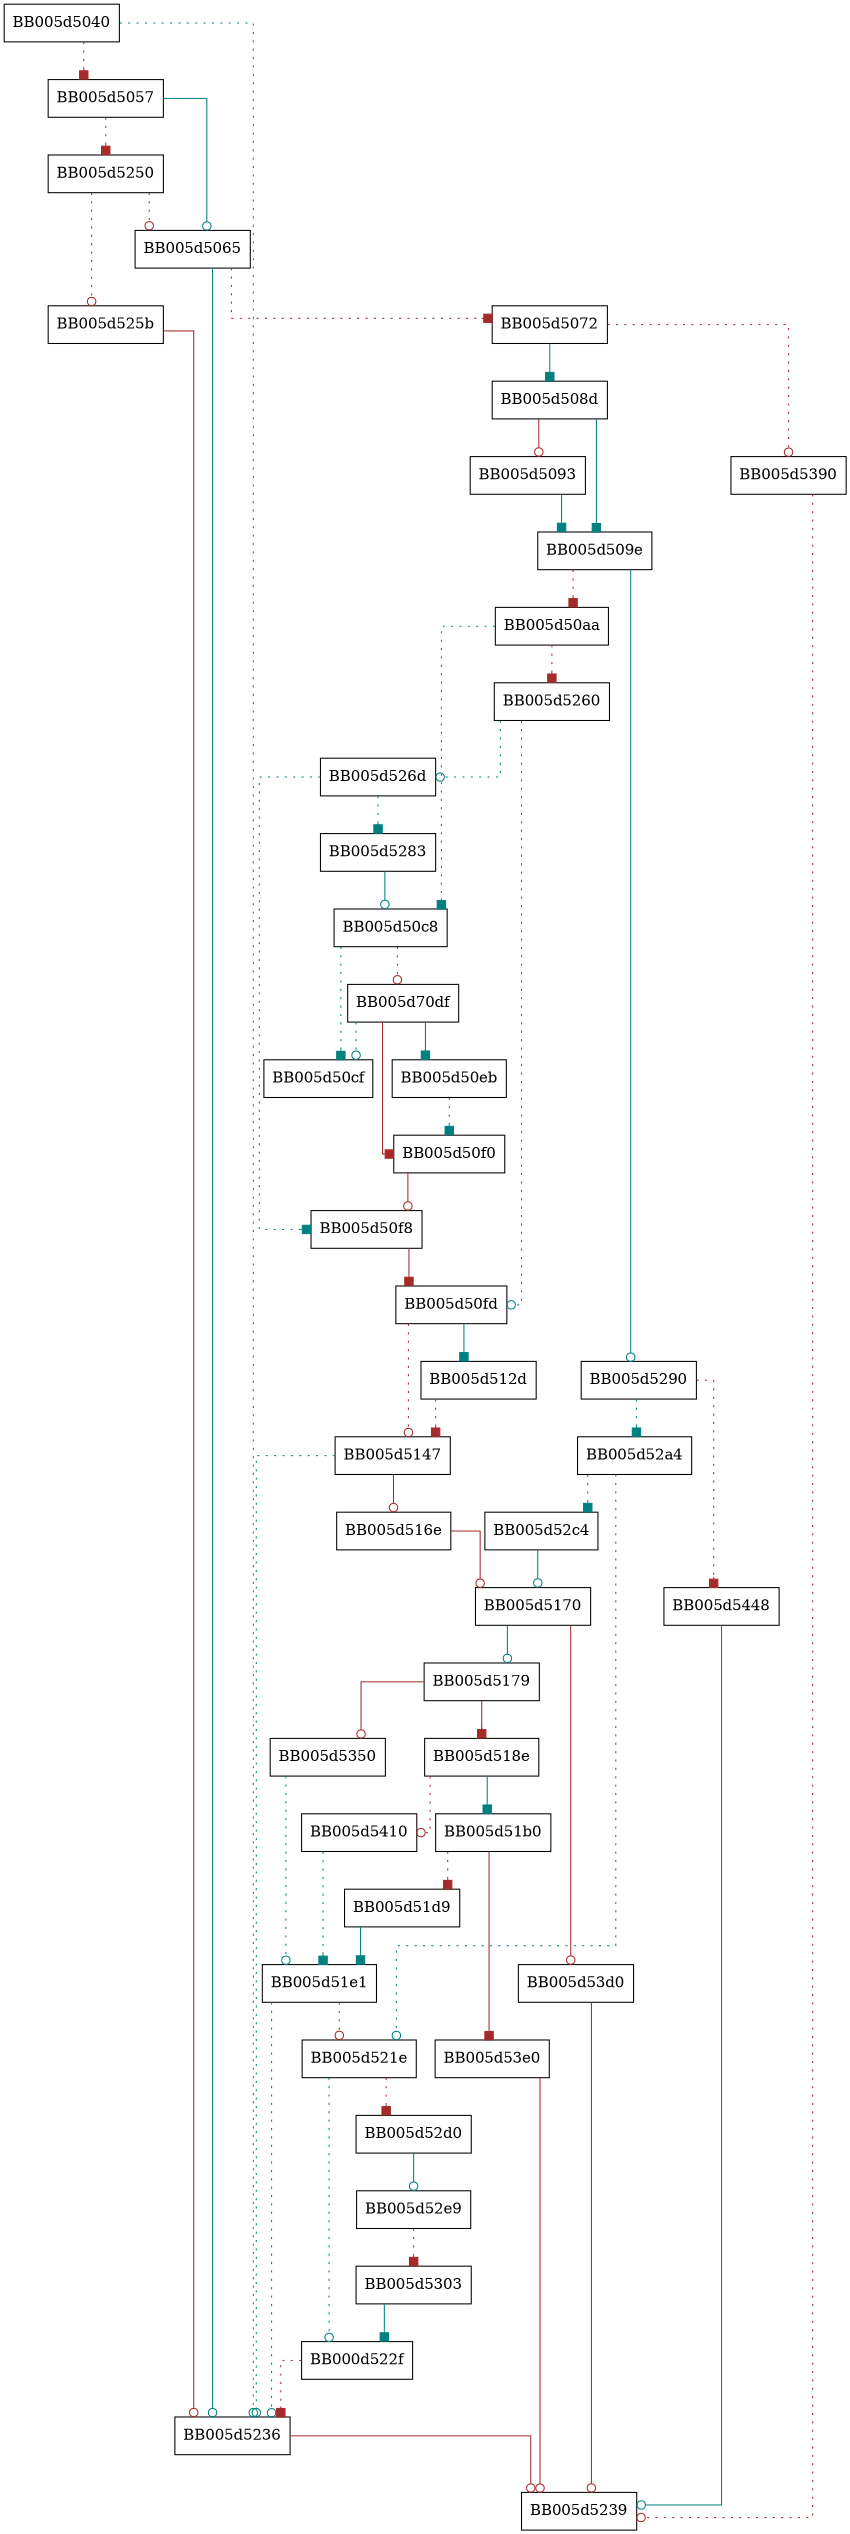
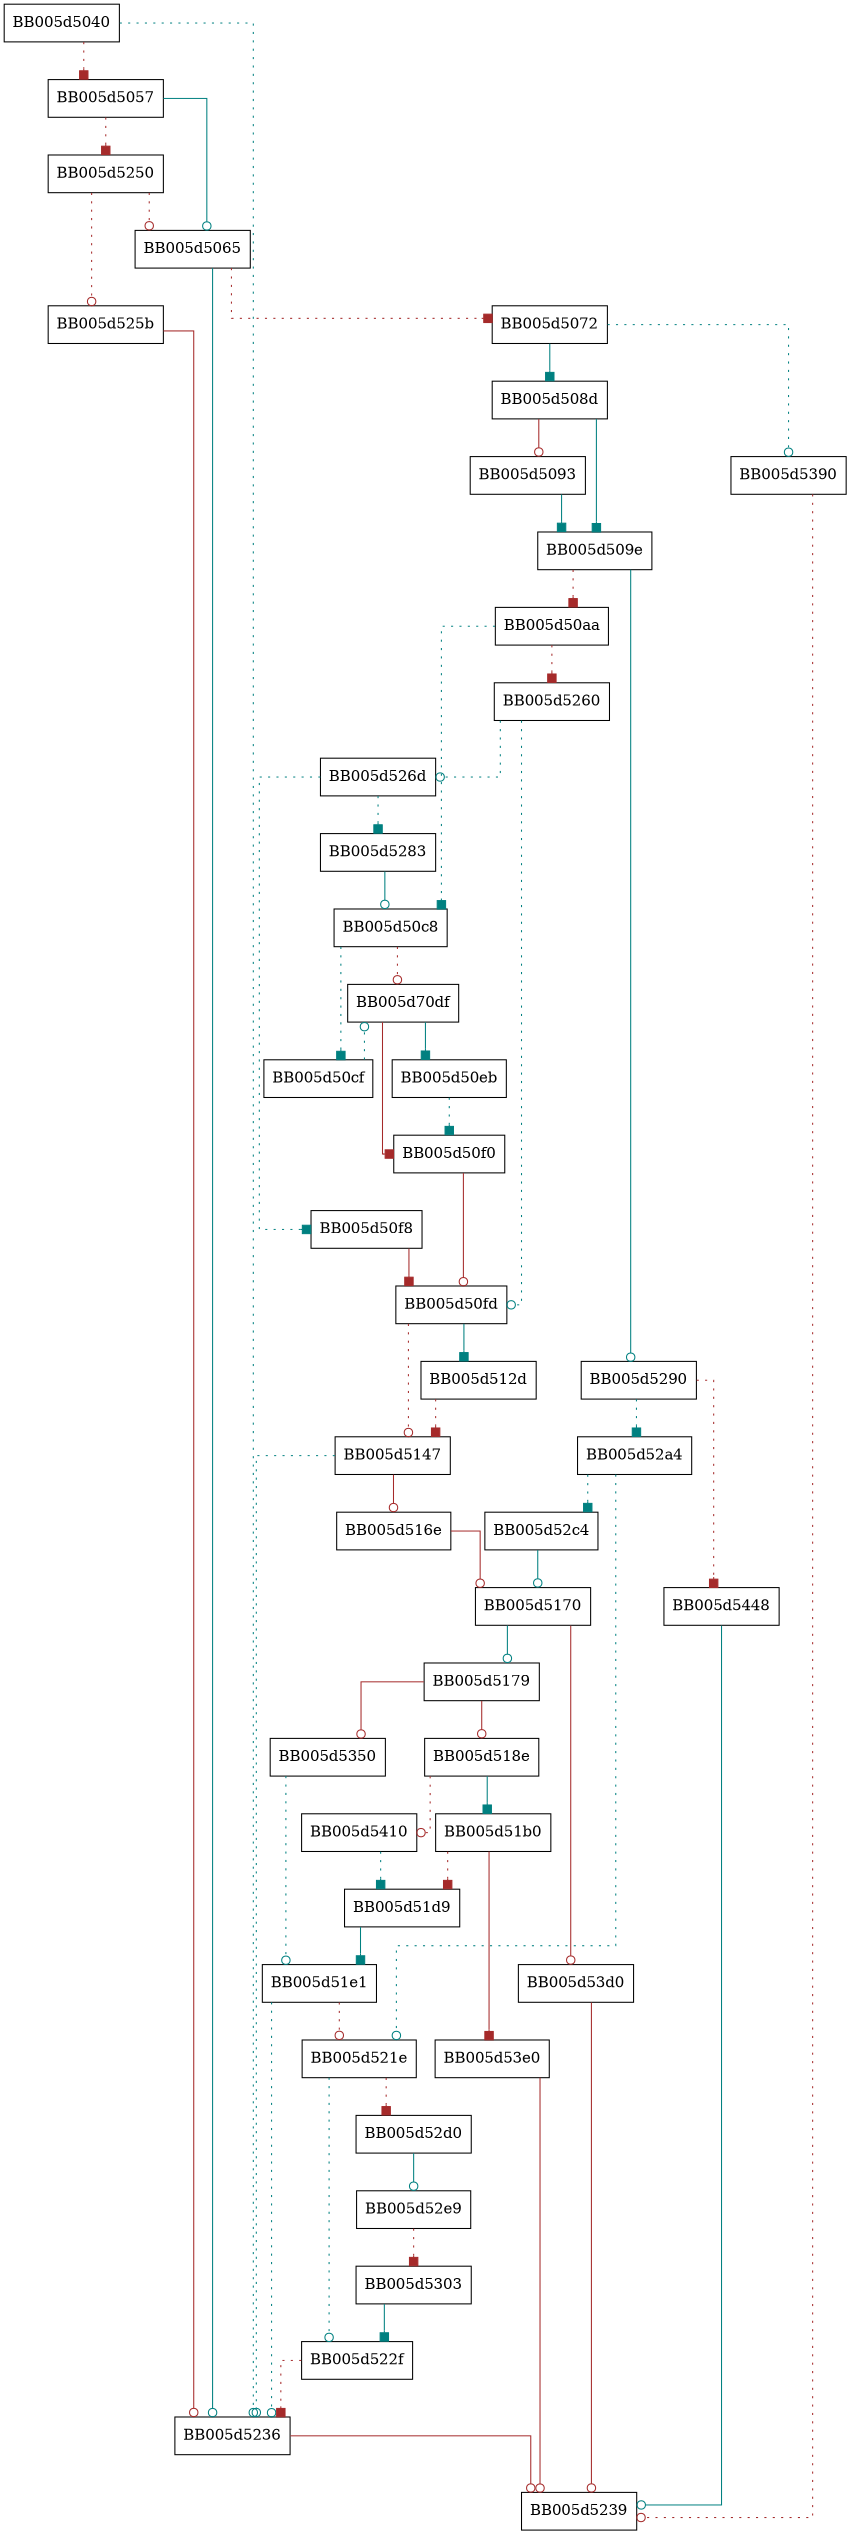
edge "BB005d5072" -> "BB005d5390": color brown -> teal
edge "BB005d70df" -> "BB005d50cf": reversed
edge "BB005d50f0" -> "BB005d50f8": now "BB005d50f0" -> "BB005d50fd"
edge "BB005d5179" -> "BB005d518e": arrowhead box -> odot
edge "BB005d5410" -> "BB005d51e1": now "BB005d5410" -> "BB005d51d9"
node "BB000d522f": label "BB000d522f" -> "BB005d522f"
